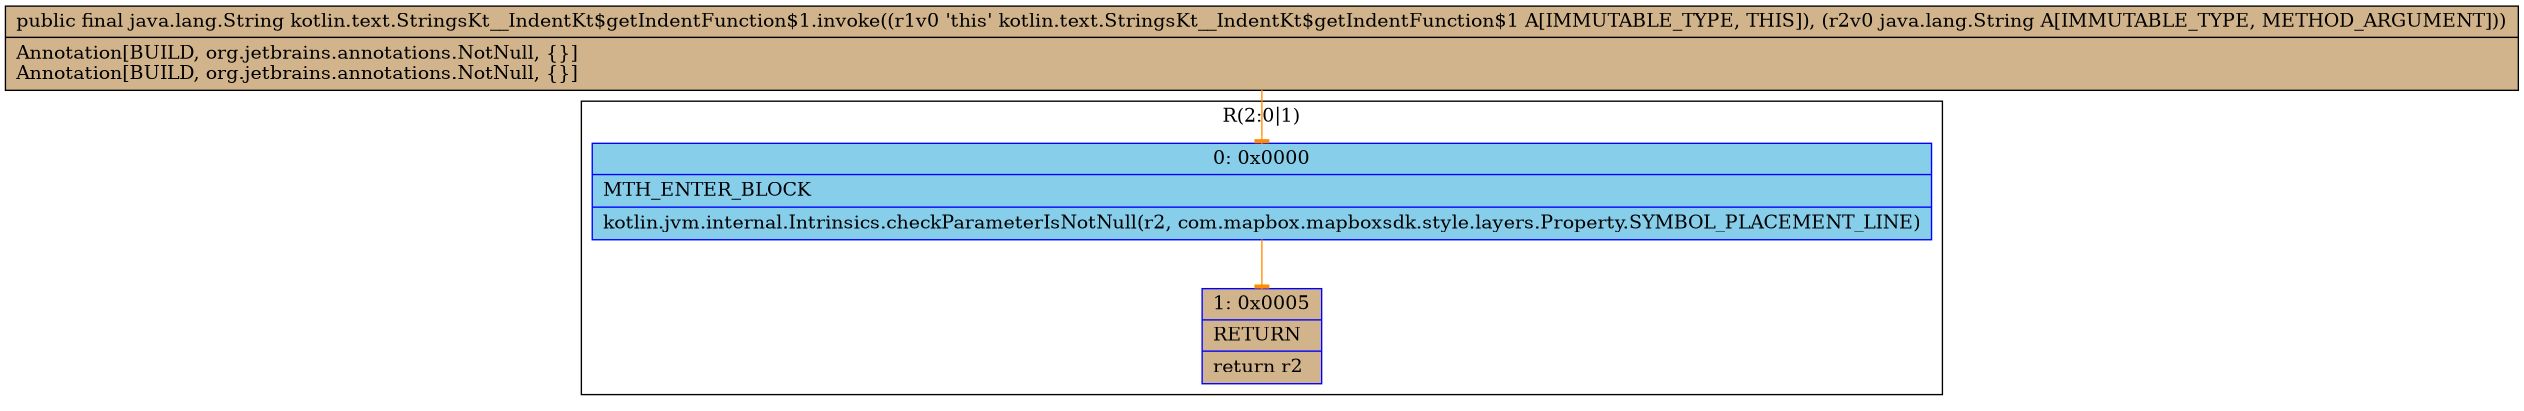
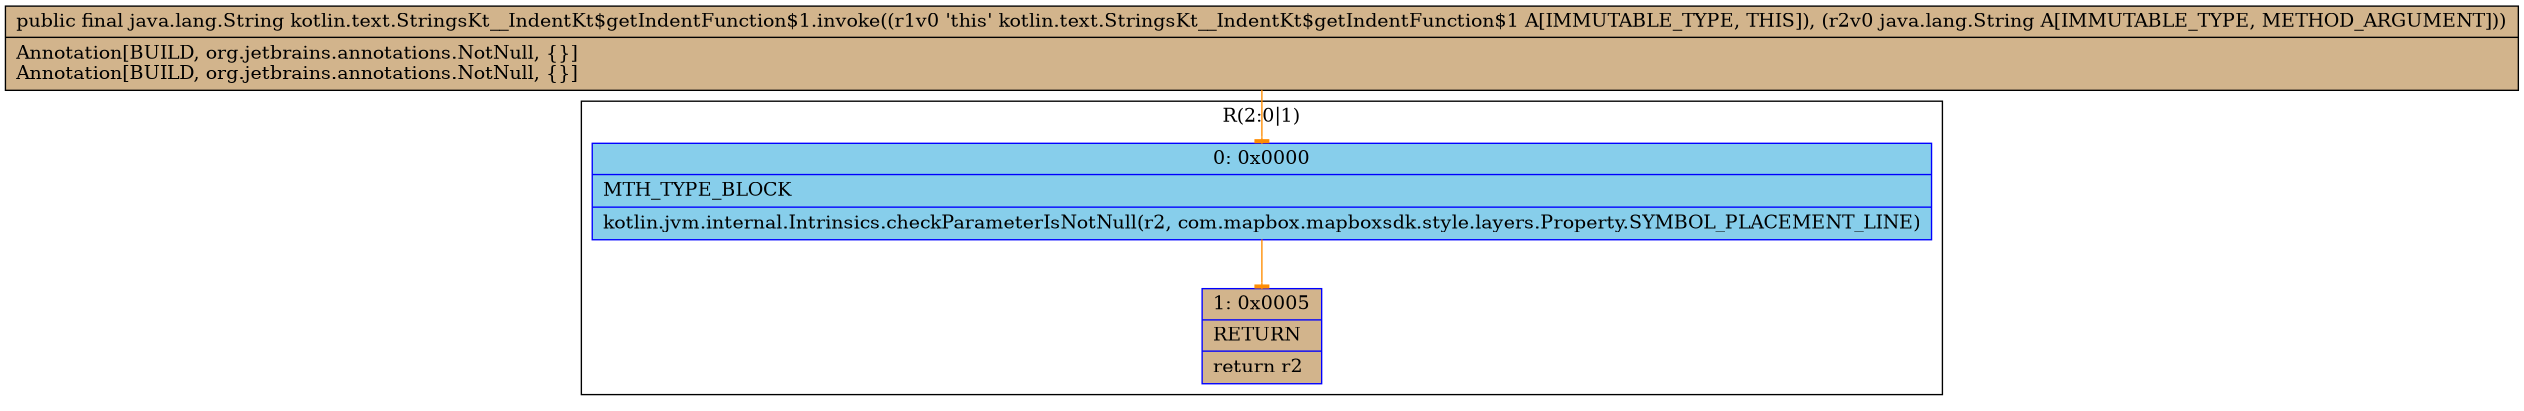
node "0: 0x0000": text "MTH_ENTER_BLOCK" -> "MTH_TYPE_BLOCK"
